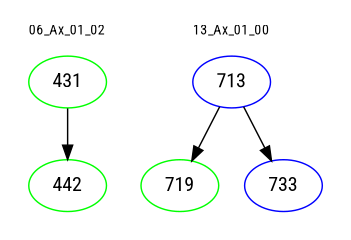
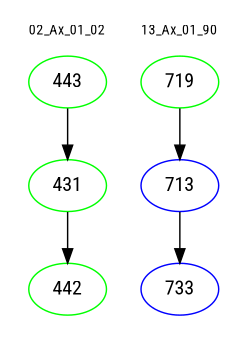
cluster "06_Ax_01_02": label "06_Ax_01_02" -> "02_Ax_01_02"
cluster "13_Ax_01_00": label "13_Ax_01_00" -> "13_Ax_01_90"
node "443": added
edge "713" -> "719": reversed
